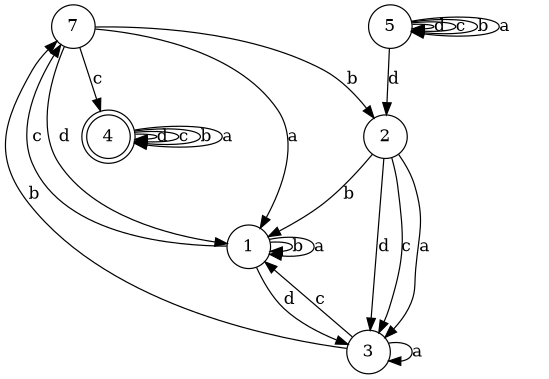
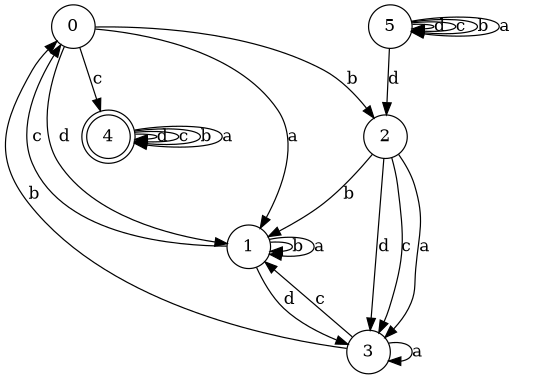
node "7": label "7" -> "0"
